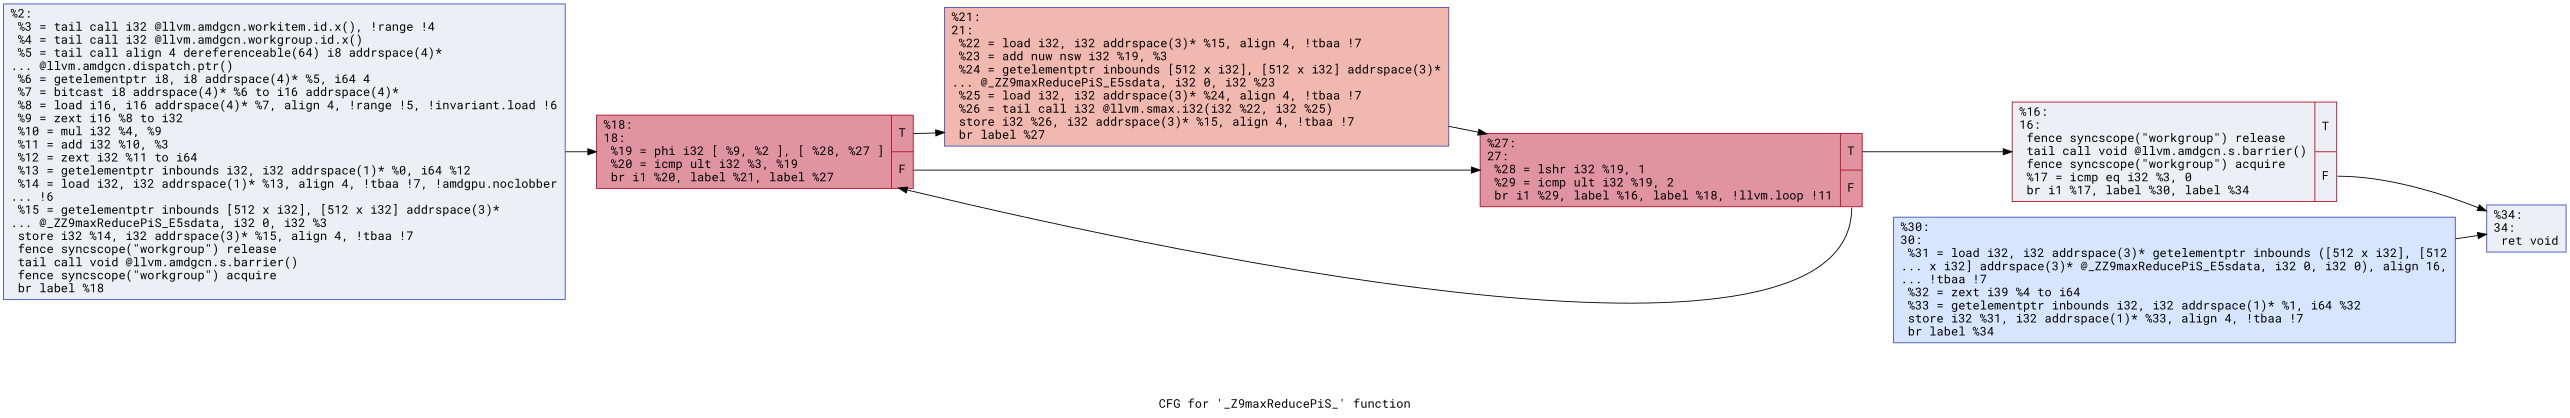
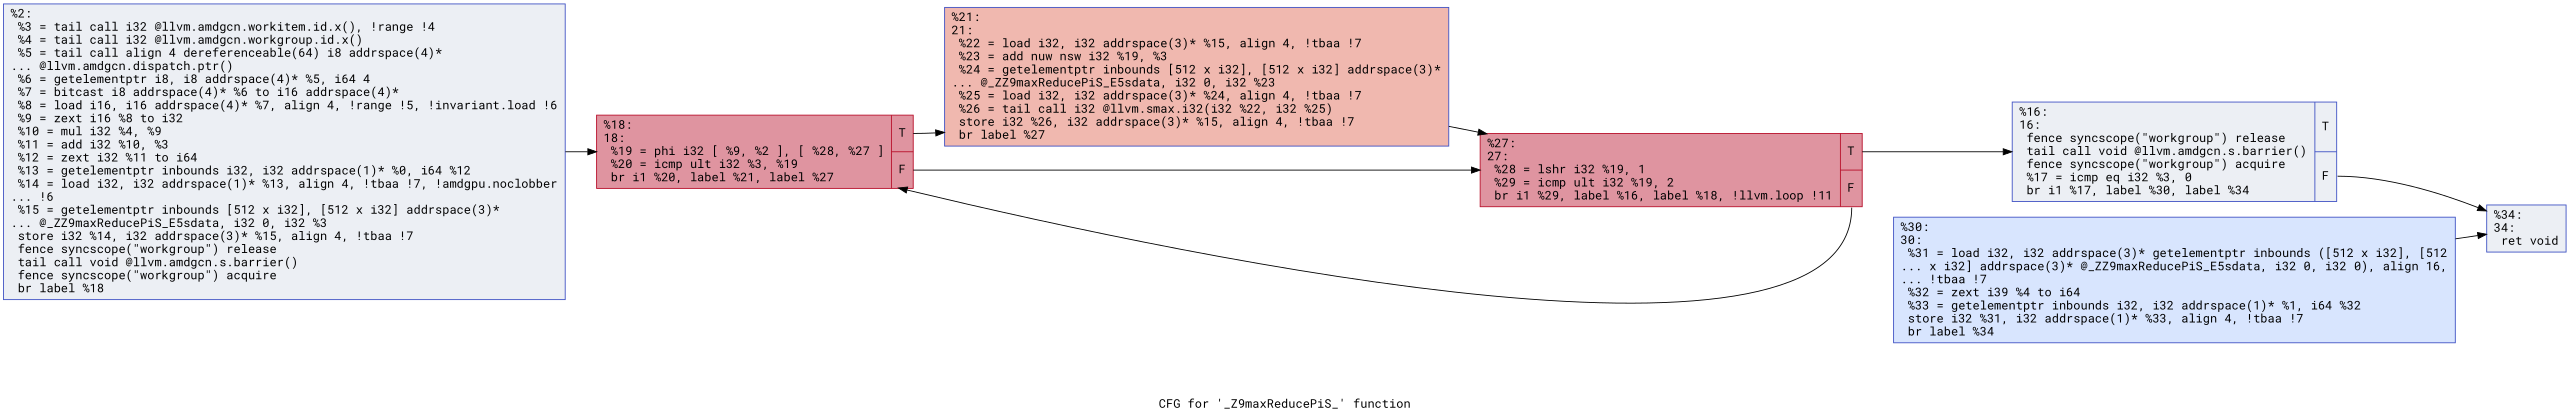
node "%16:": color #b70d28ff -> #3d50c3ff
